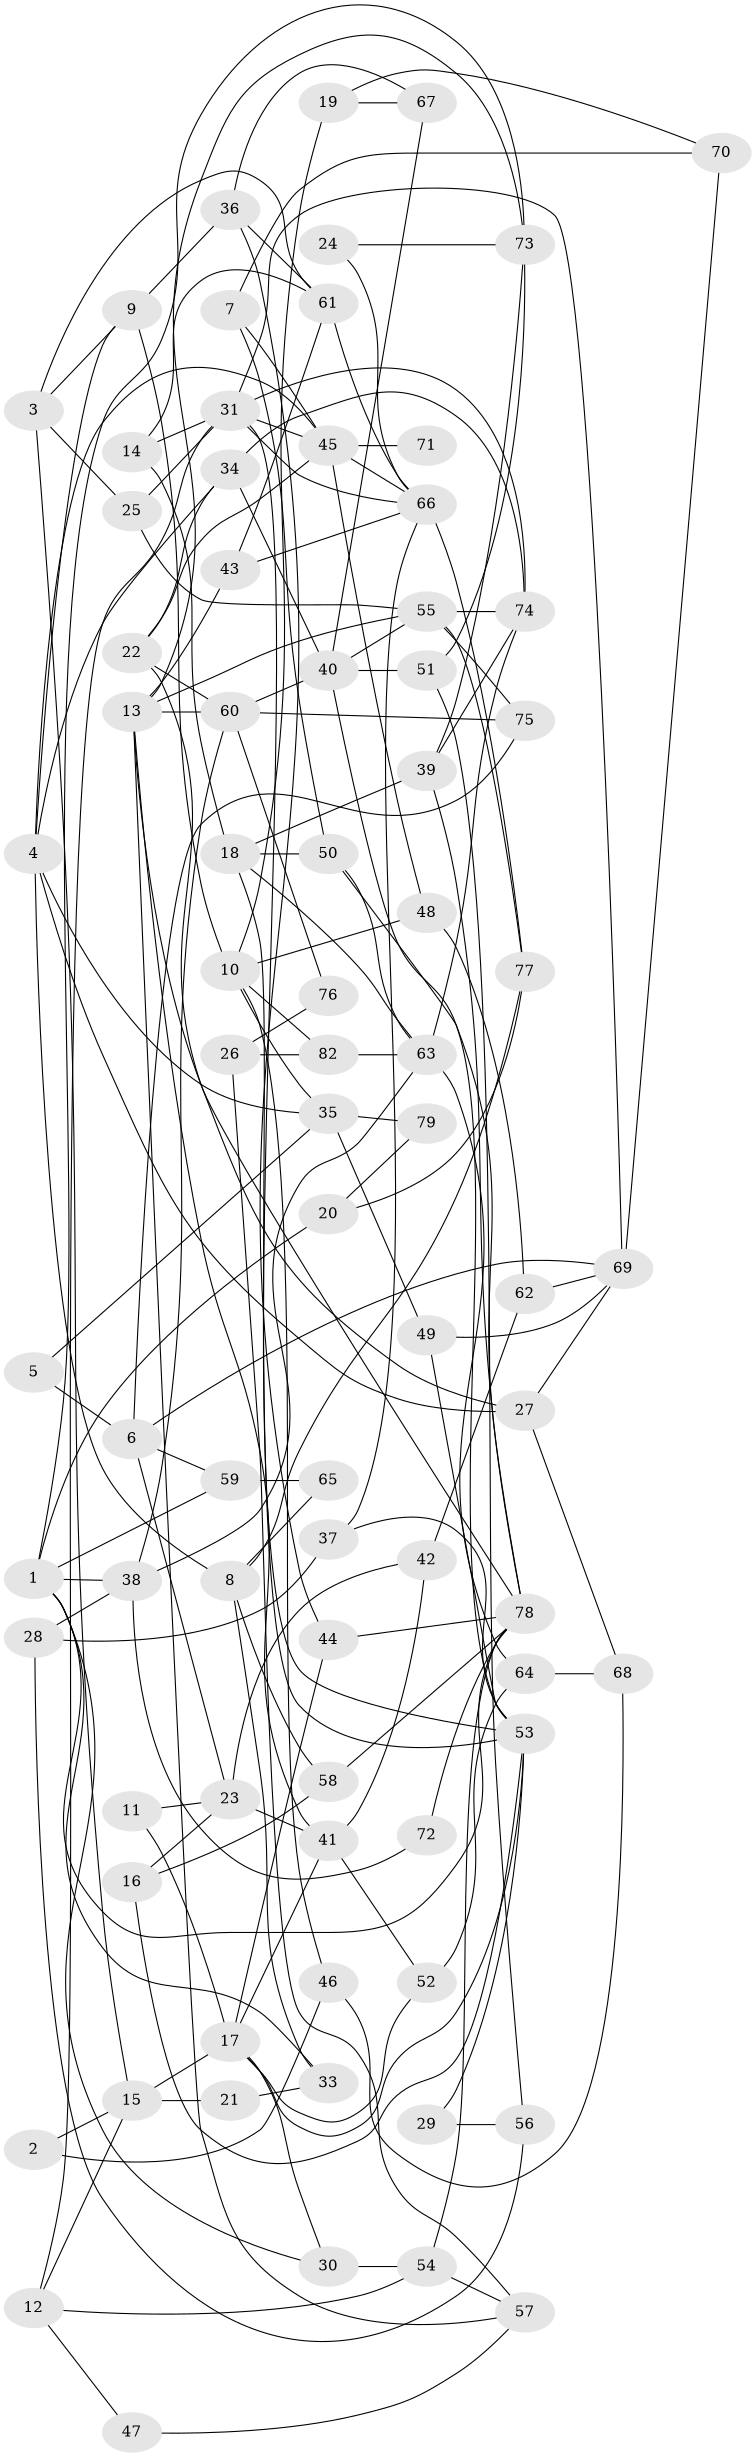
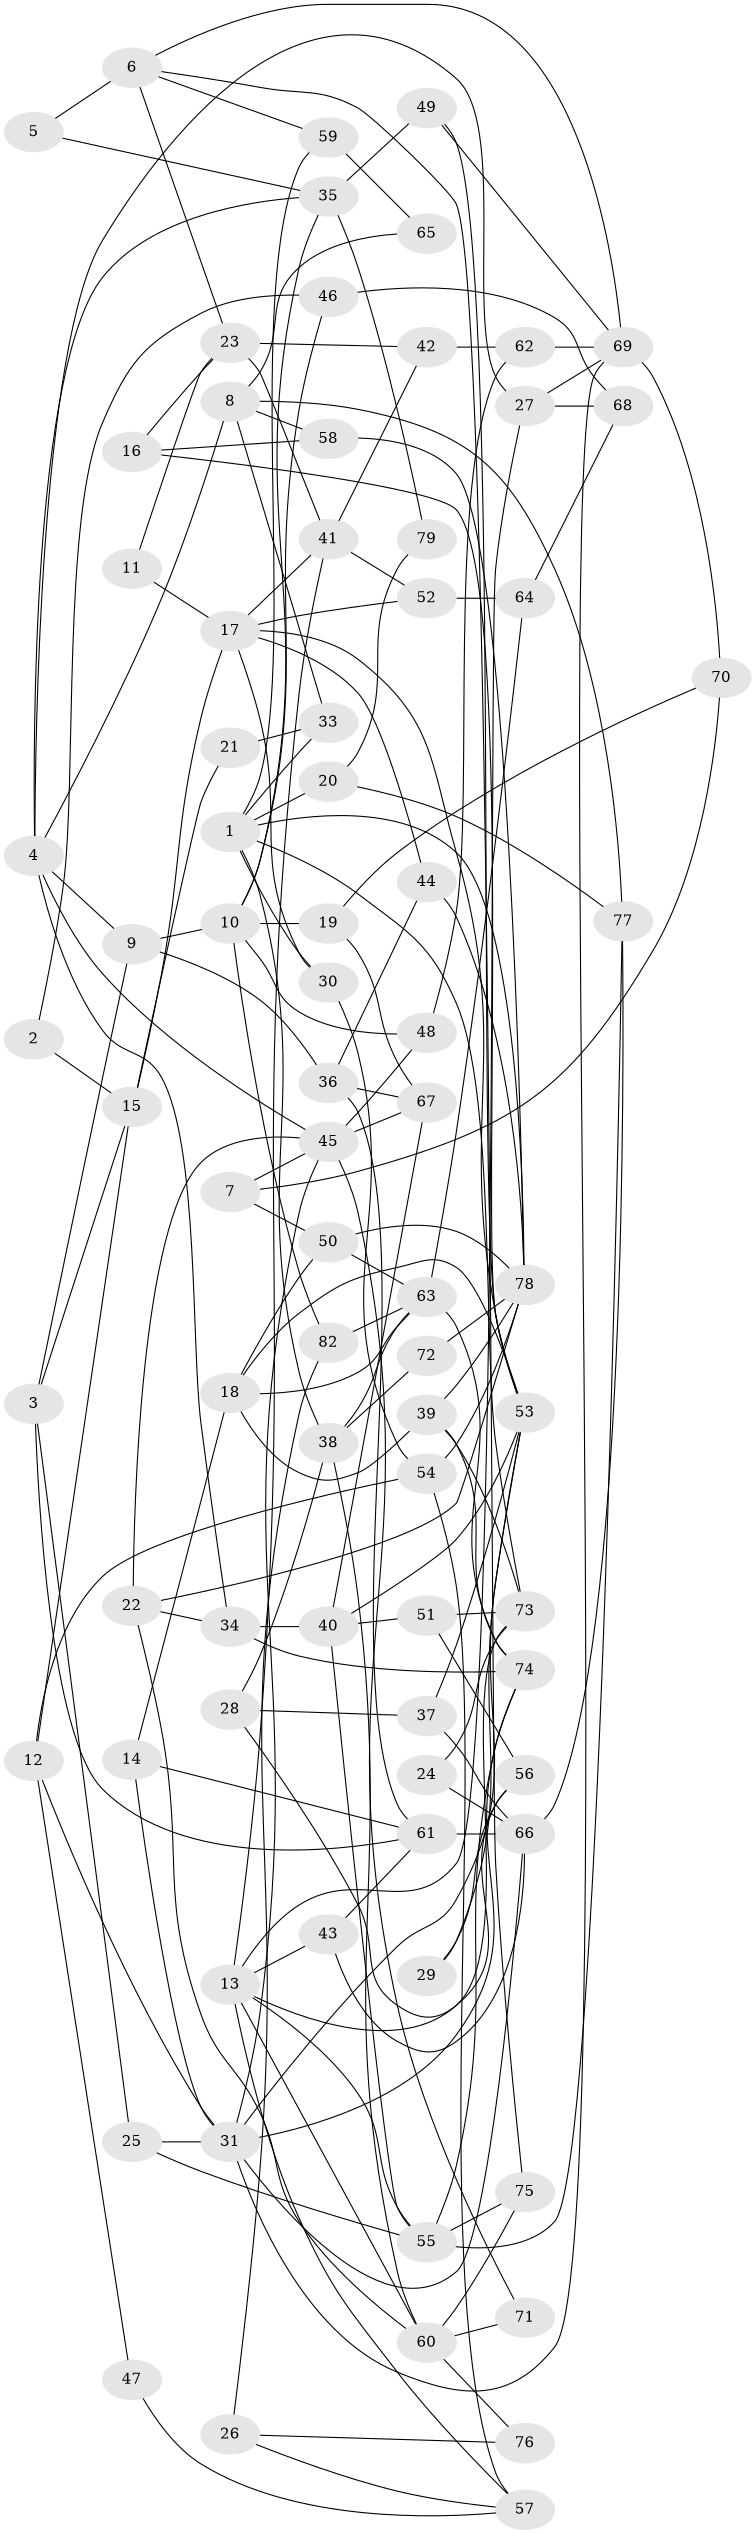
edge "45" -- "66": now "45" -- "67"
edge "40" -- "60": now "71" -- "60"
